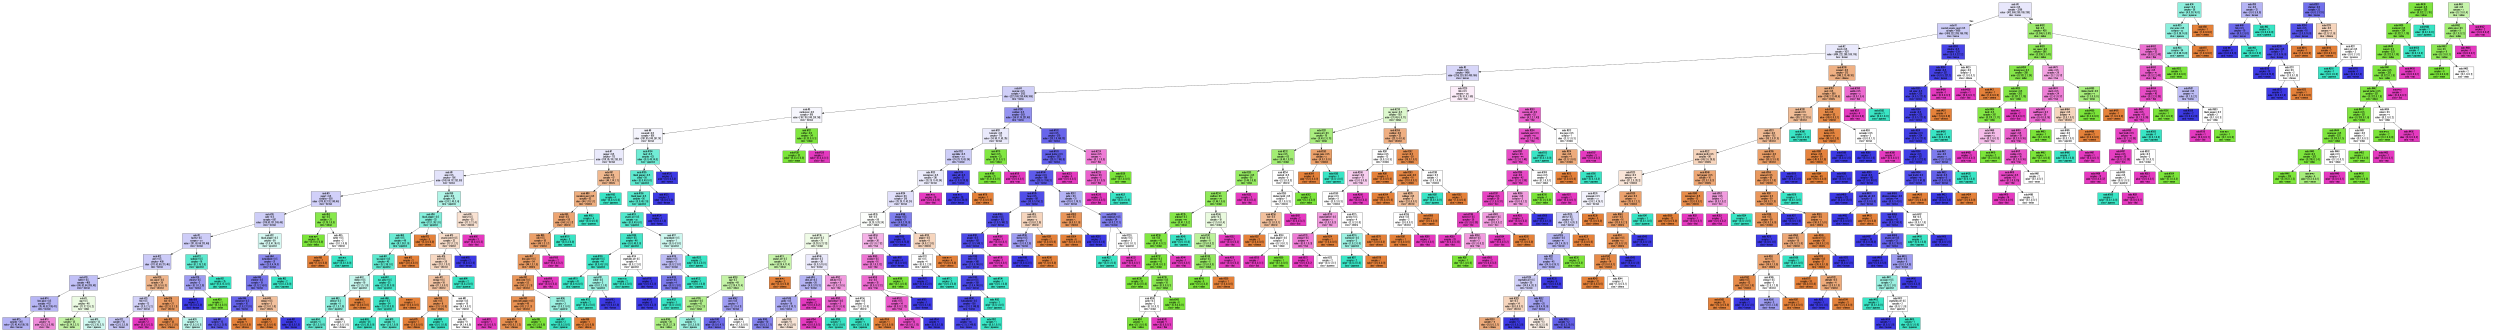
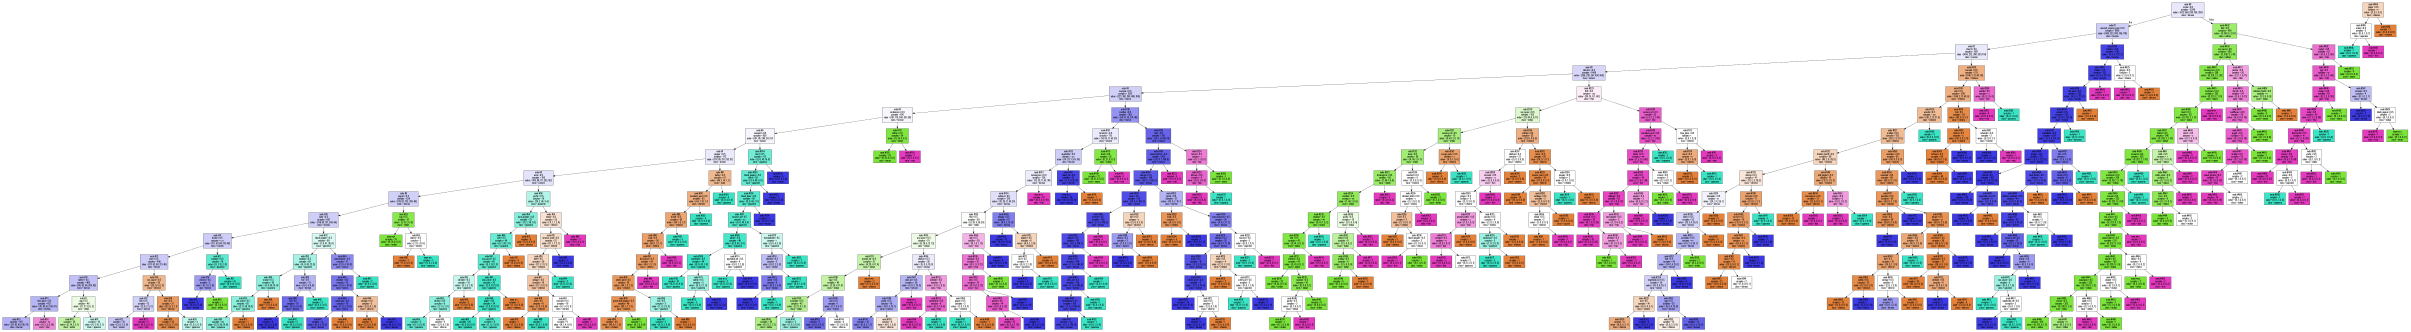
node "node #214": removed
edge "node #474" -> "node #484": now "node #474" -> "node #490"
node "node #437": added
node "node #87": text "class = chinese" -> "class = value"
edge "node #59" -> "node #75": now "node #74" -> "node #75"
edge "node #206" -> "node #221": now "node #206" -> "node #207"
node "node #300": text "wasabi = 3" -> "samples = 3"
node "node #33": added
